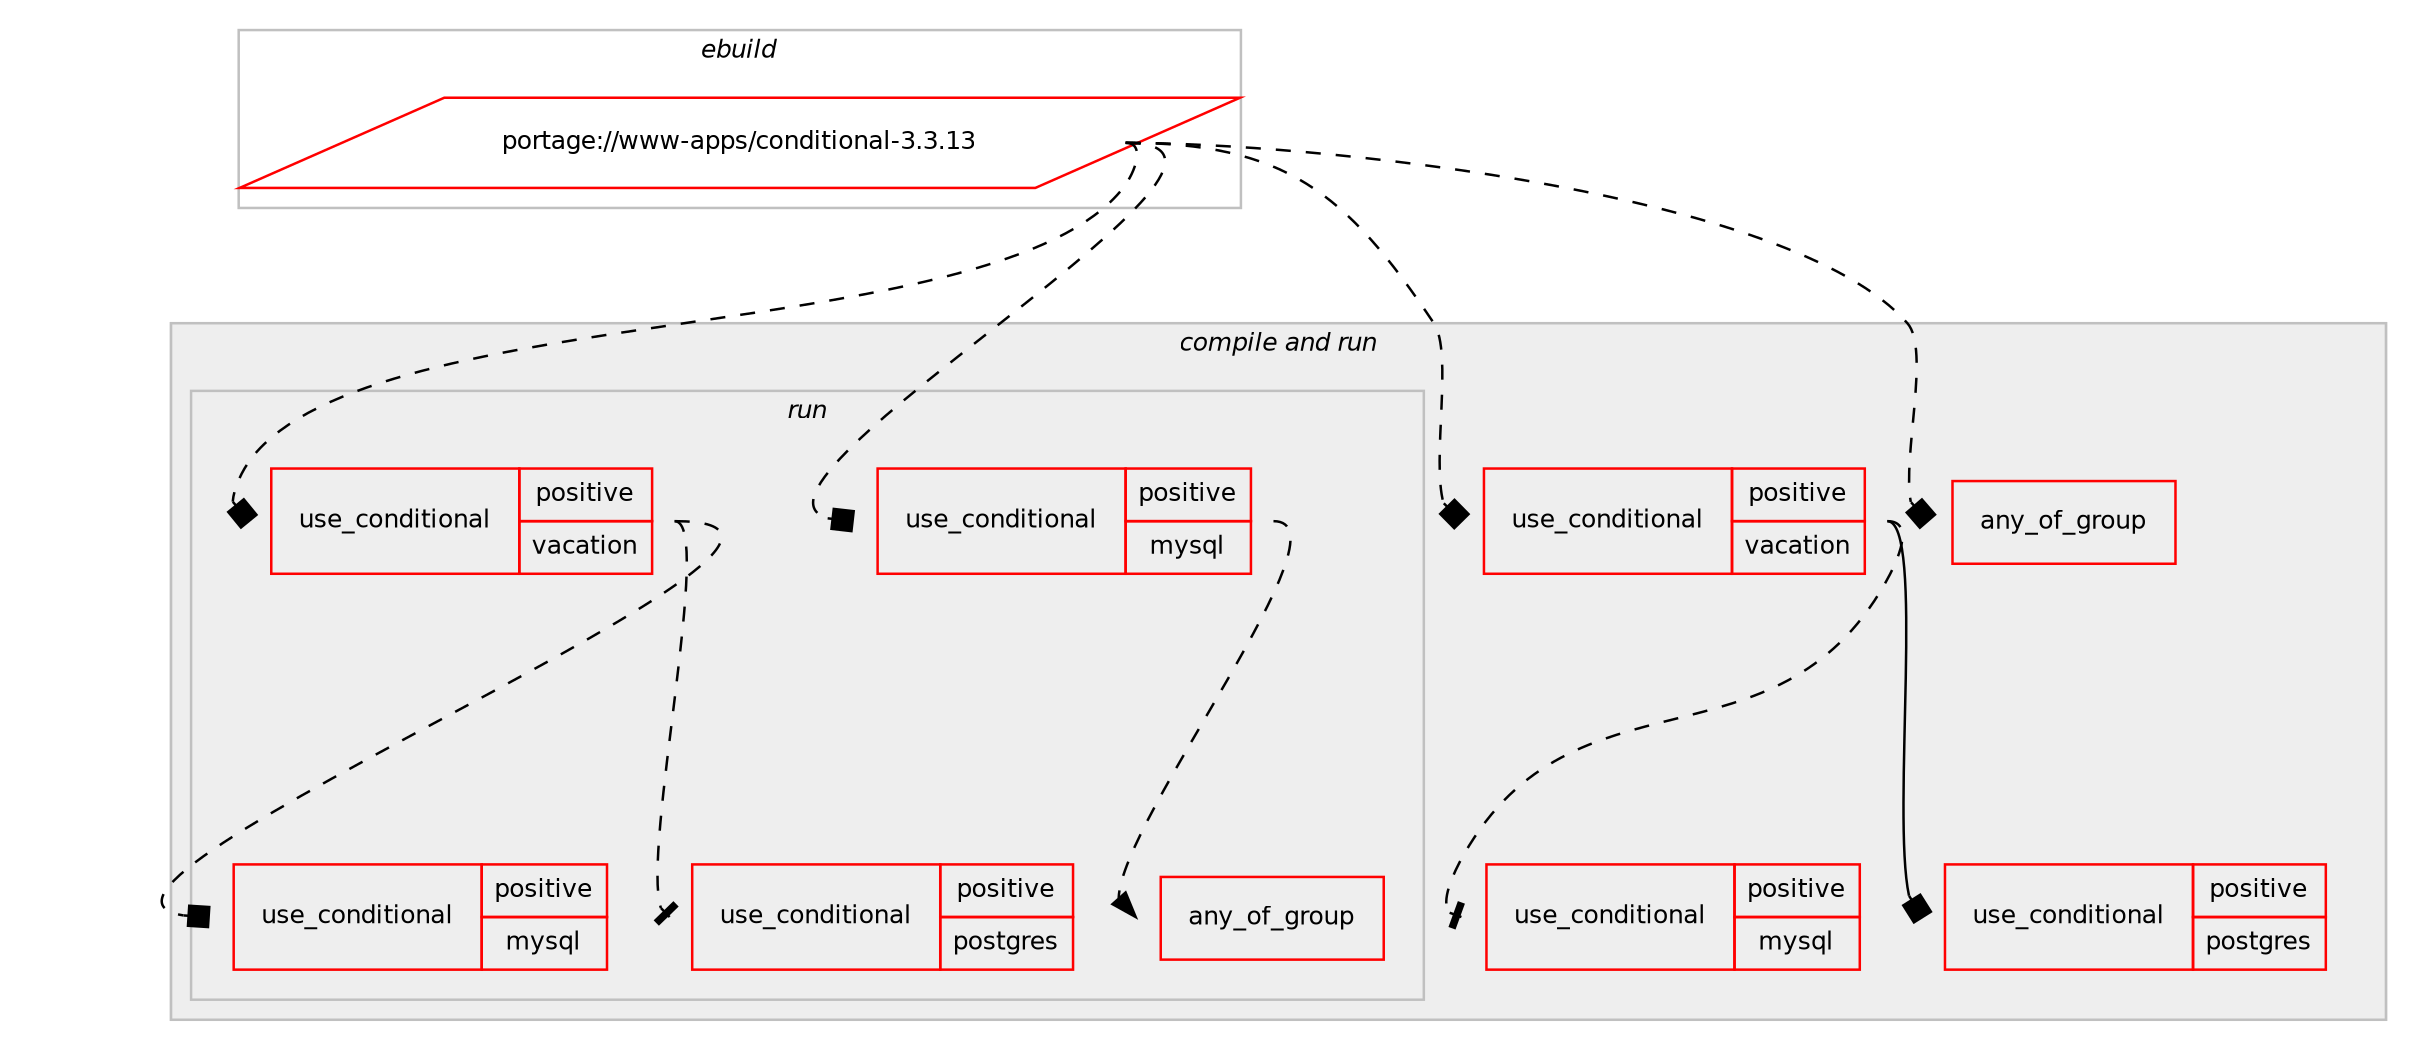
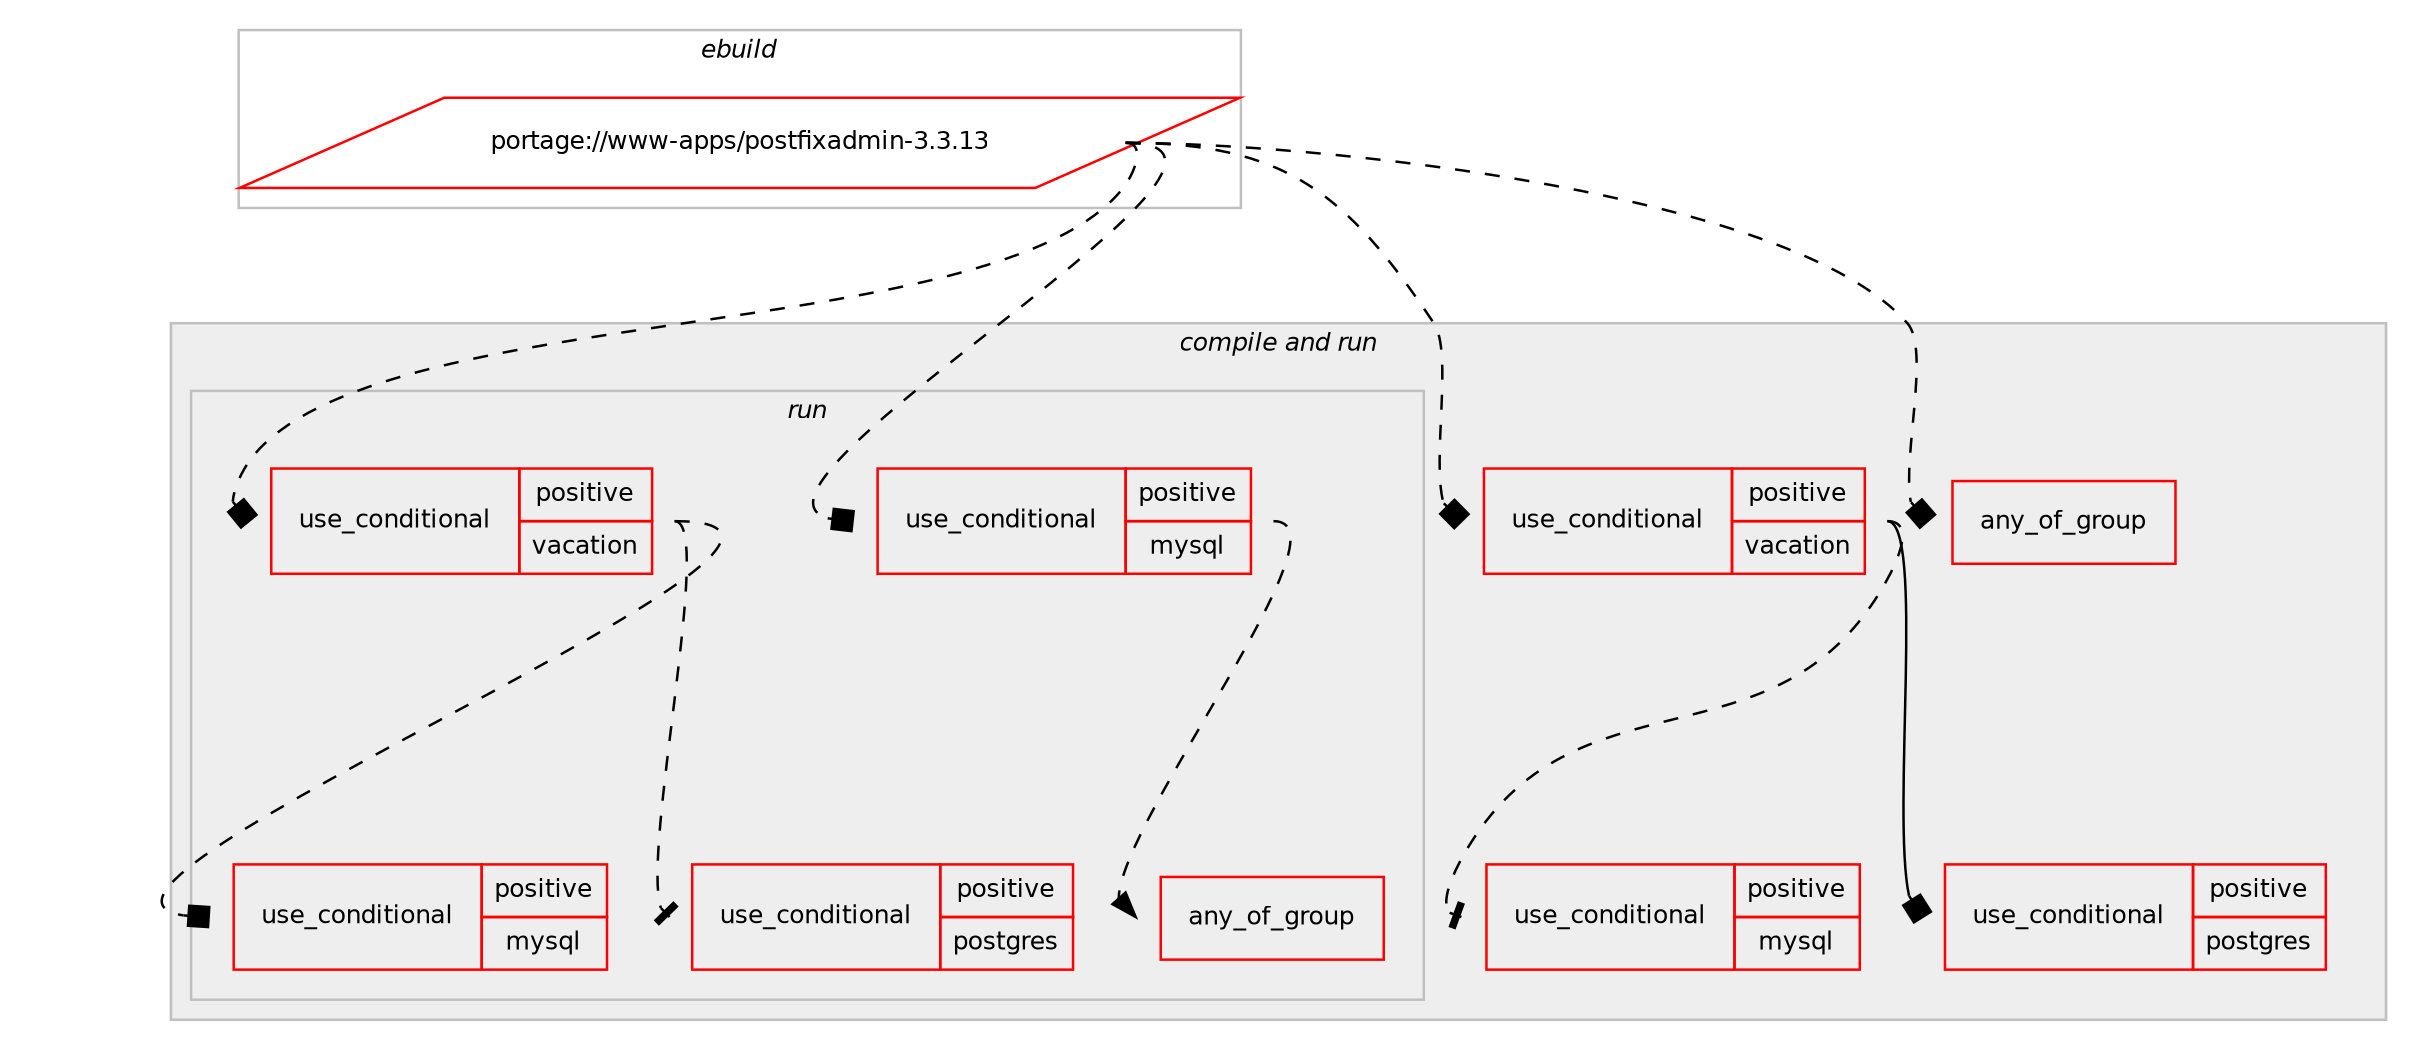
node "portage://www-apps/conditional-3.3.13": label "portage://www-apps/conditional-3.3.13" -> "portage://www-apps/postfixadmin-3.3.13"
